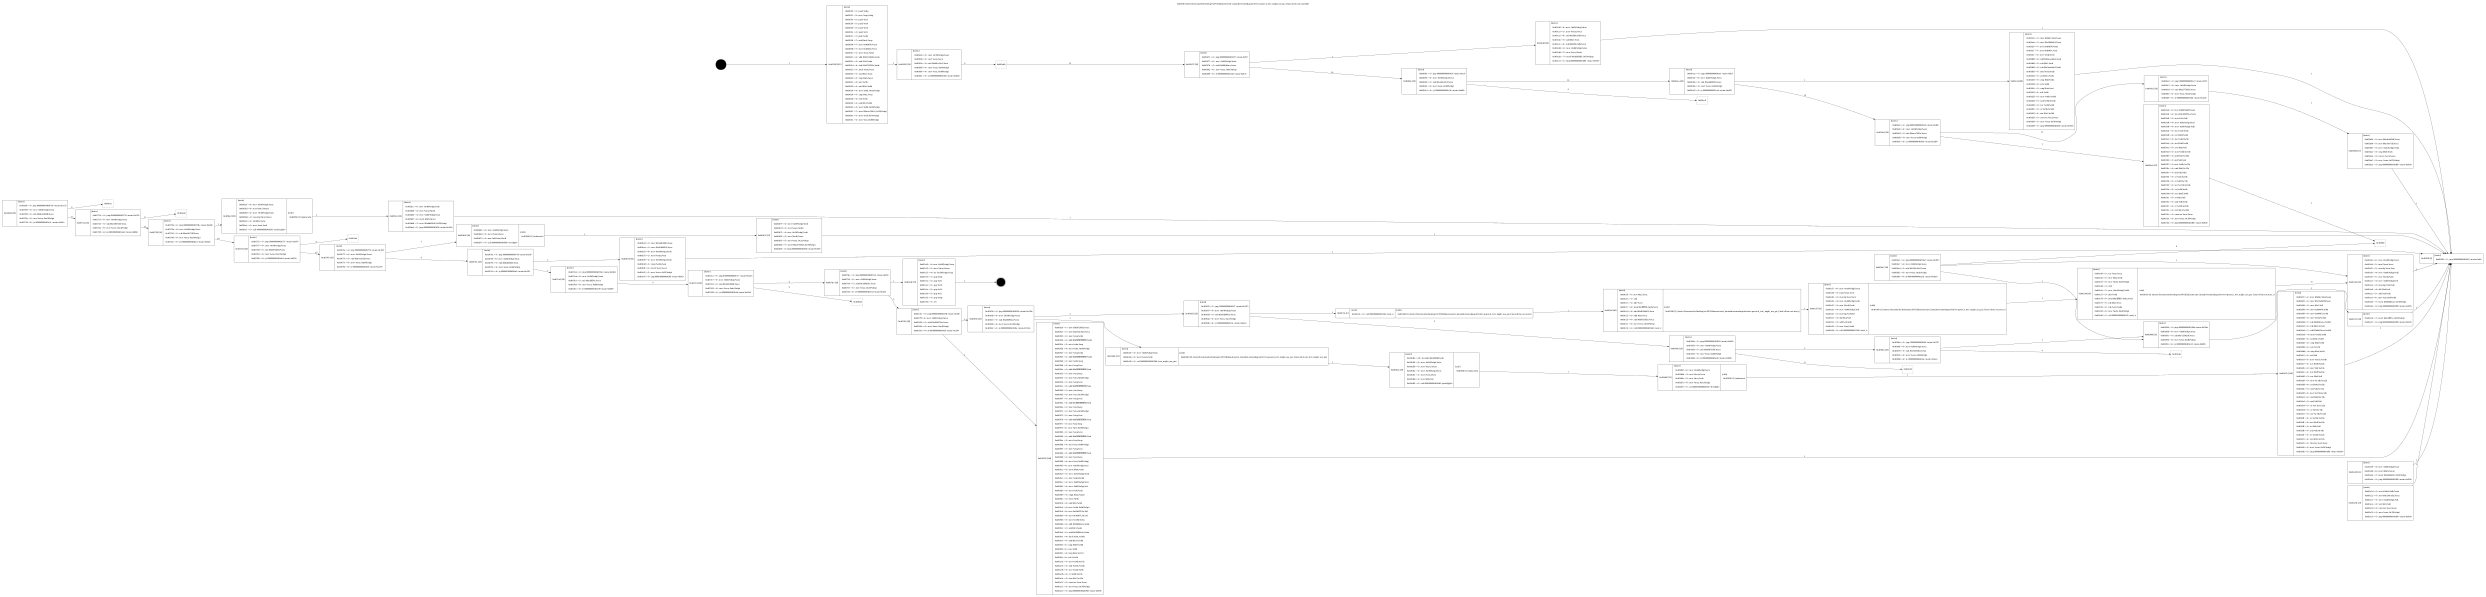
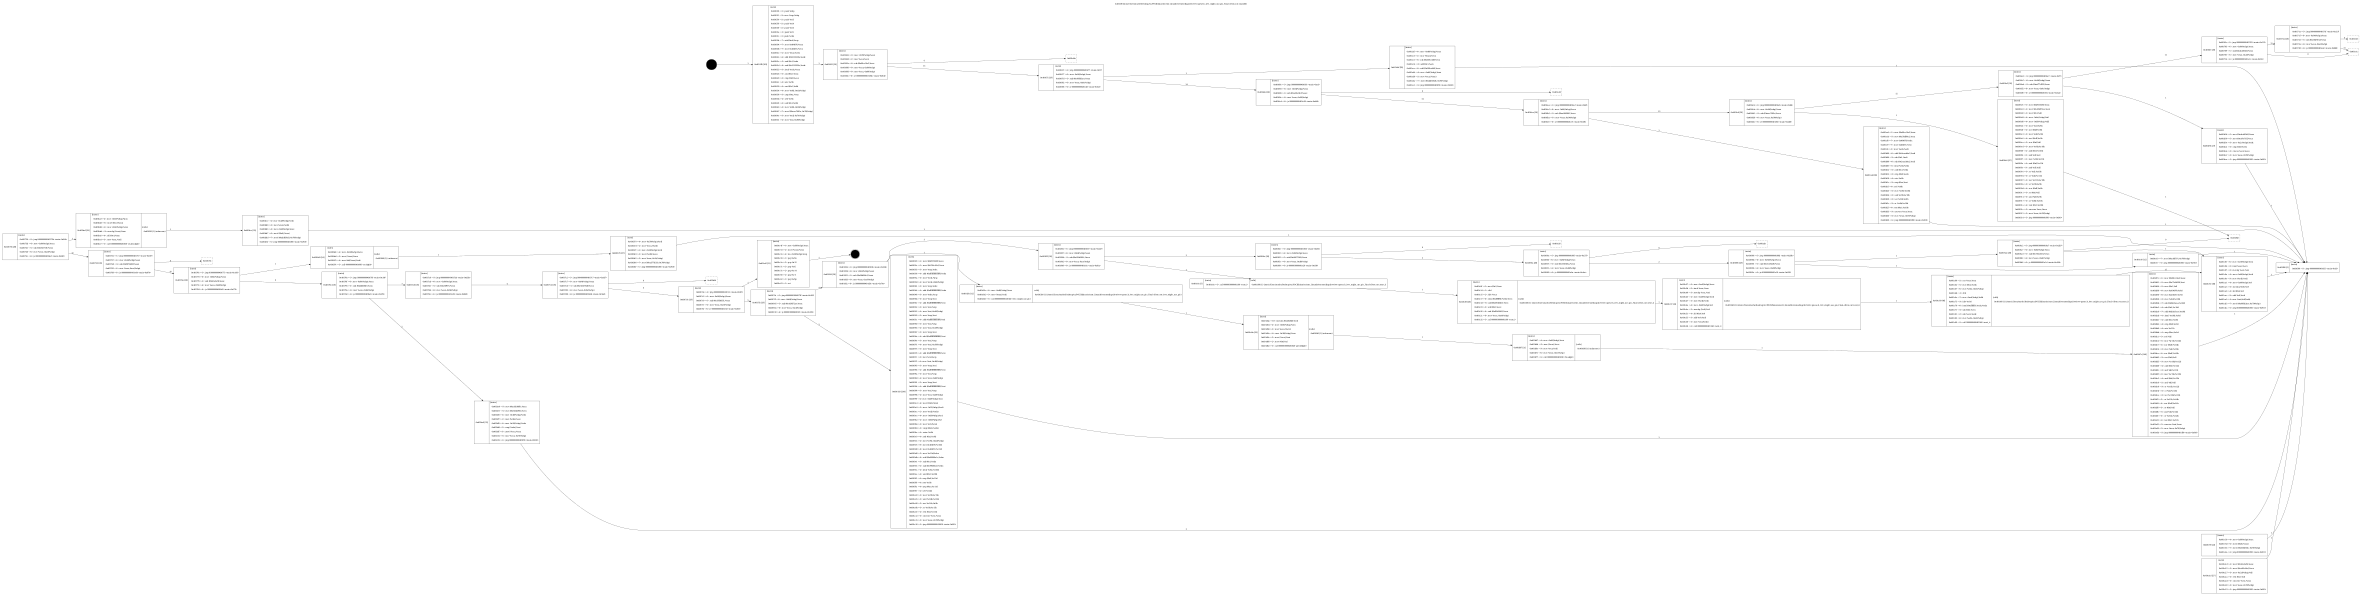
edge "0x401ebb" -> "0x401672 [28]": now "0x401655 [29]" -> "0x401672 [28]"
edge "0x4016e2 [28]" -> "0x4016fe [28]": added, label "11"
edge "0x40171a [28]" -> "0x401736 [28]": now "0x40171a [28]" -> "0x401e1c"
edge "0x4018a2 [28]" -> "0x401886 [28]": reversed
